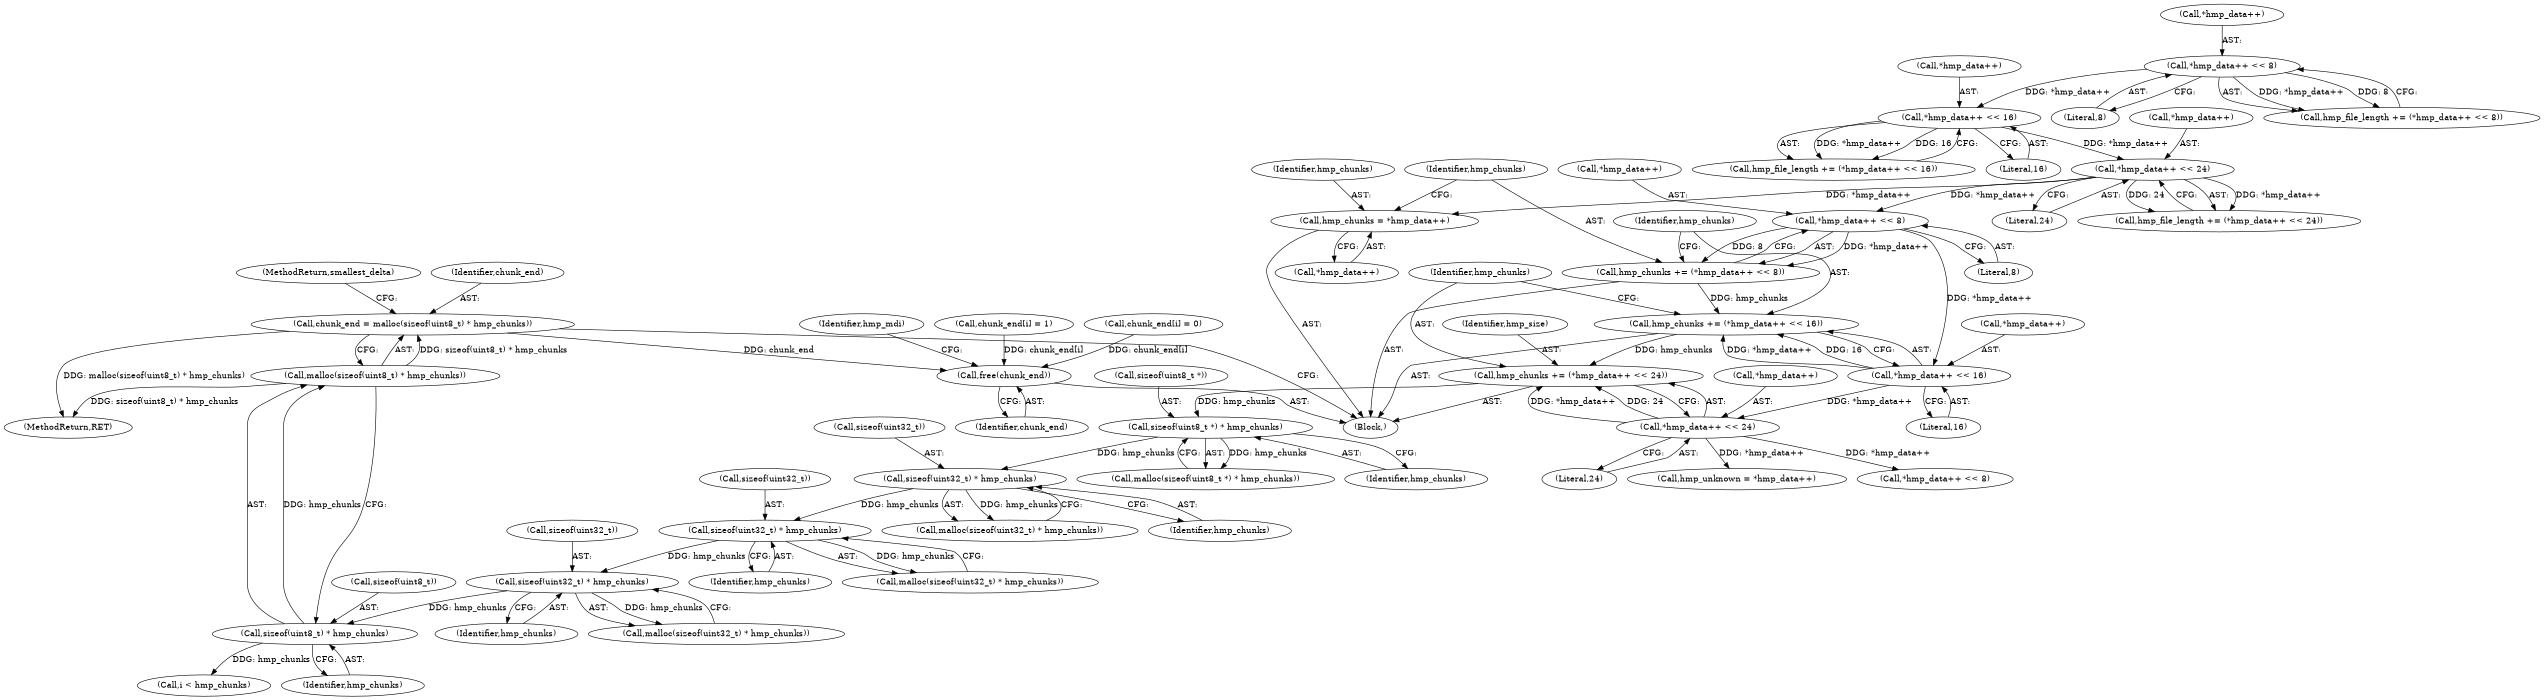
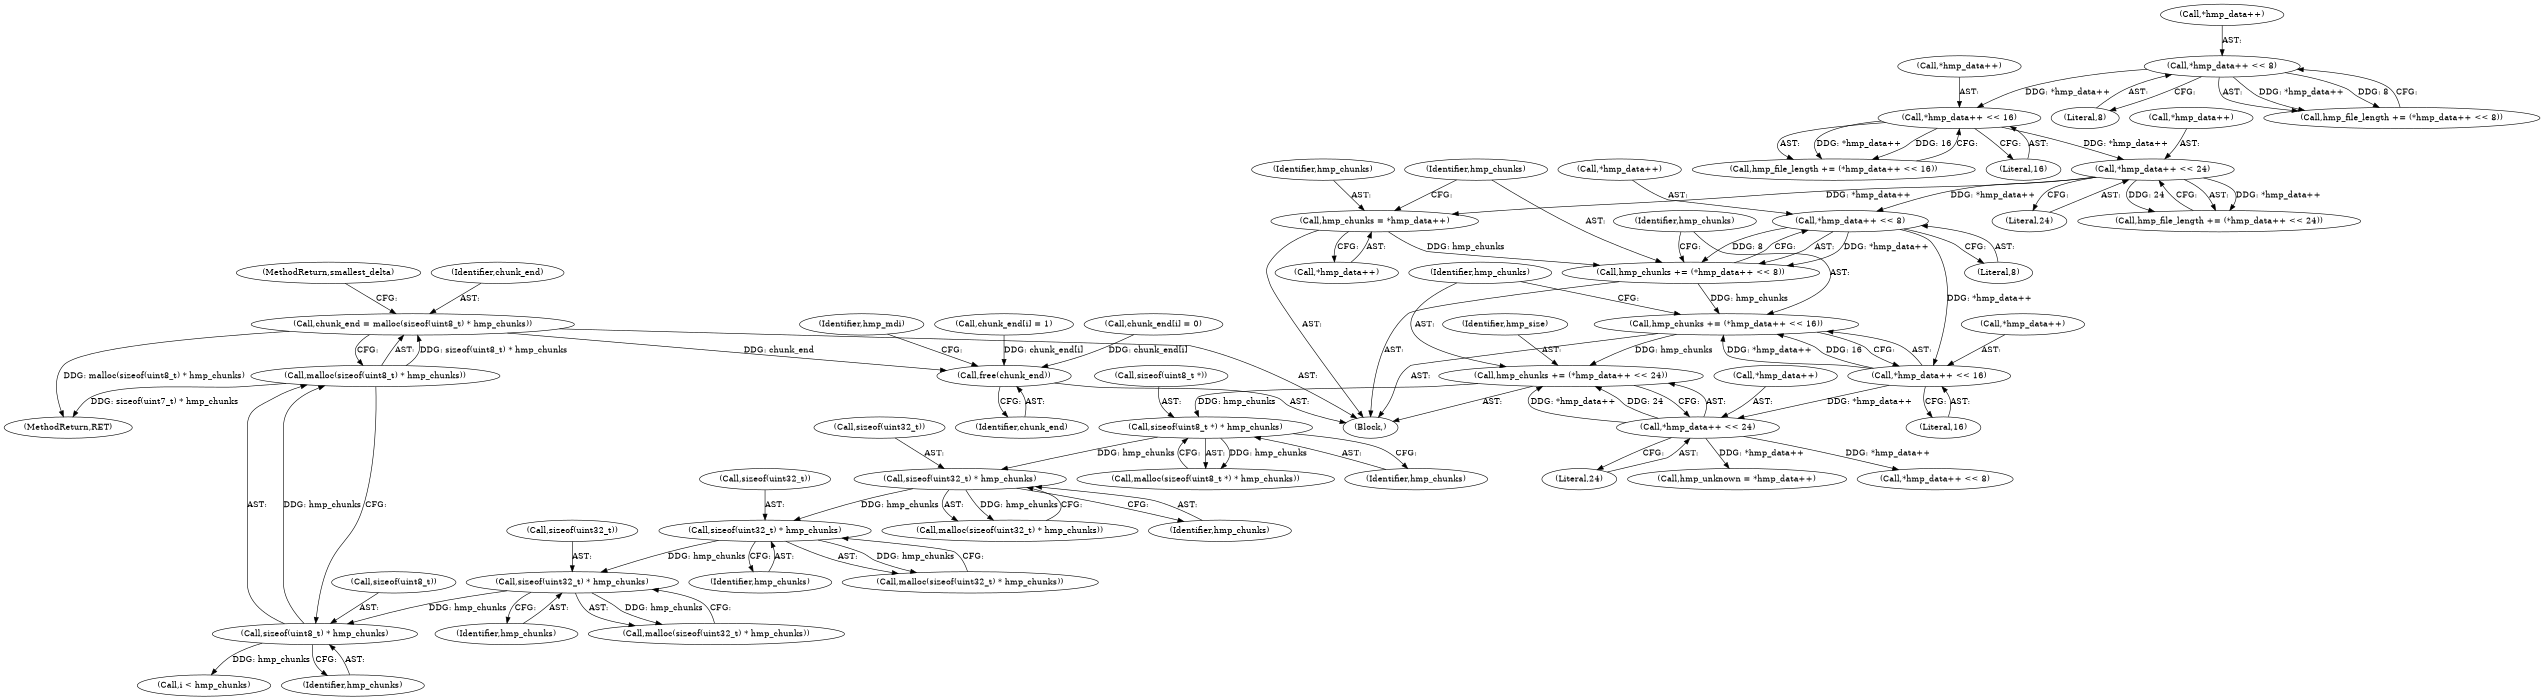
edge "(Call,hmp_chunks = *hmp_data++)" -> "(Call,hmp_chunks += (*hmp_data++ << 8))": added, label "DDG: hmp_chunks"
edge "(Call,chunk_end = malloc(sizeof(uint8_t) * hmp_chunks))" -> "(Block,)": label "CFG: " -> "AST: "
edge "(Call,malloc(sizeof(uint8_t) * hmp_chunks))" -> "(MethodReturn,RET)": label "DDG: sizeof(uint8_t) * hmp_chunks" -> "DDG: sizeof(uint7_t) * hmp_chunks"
